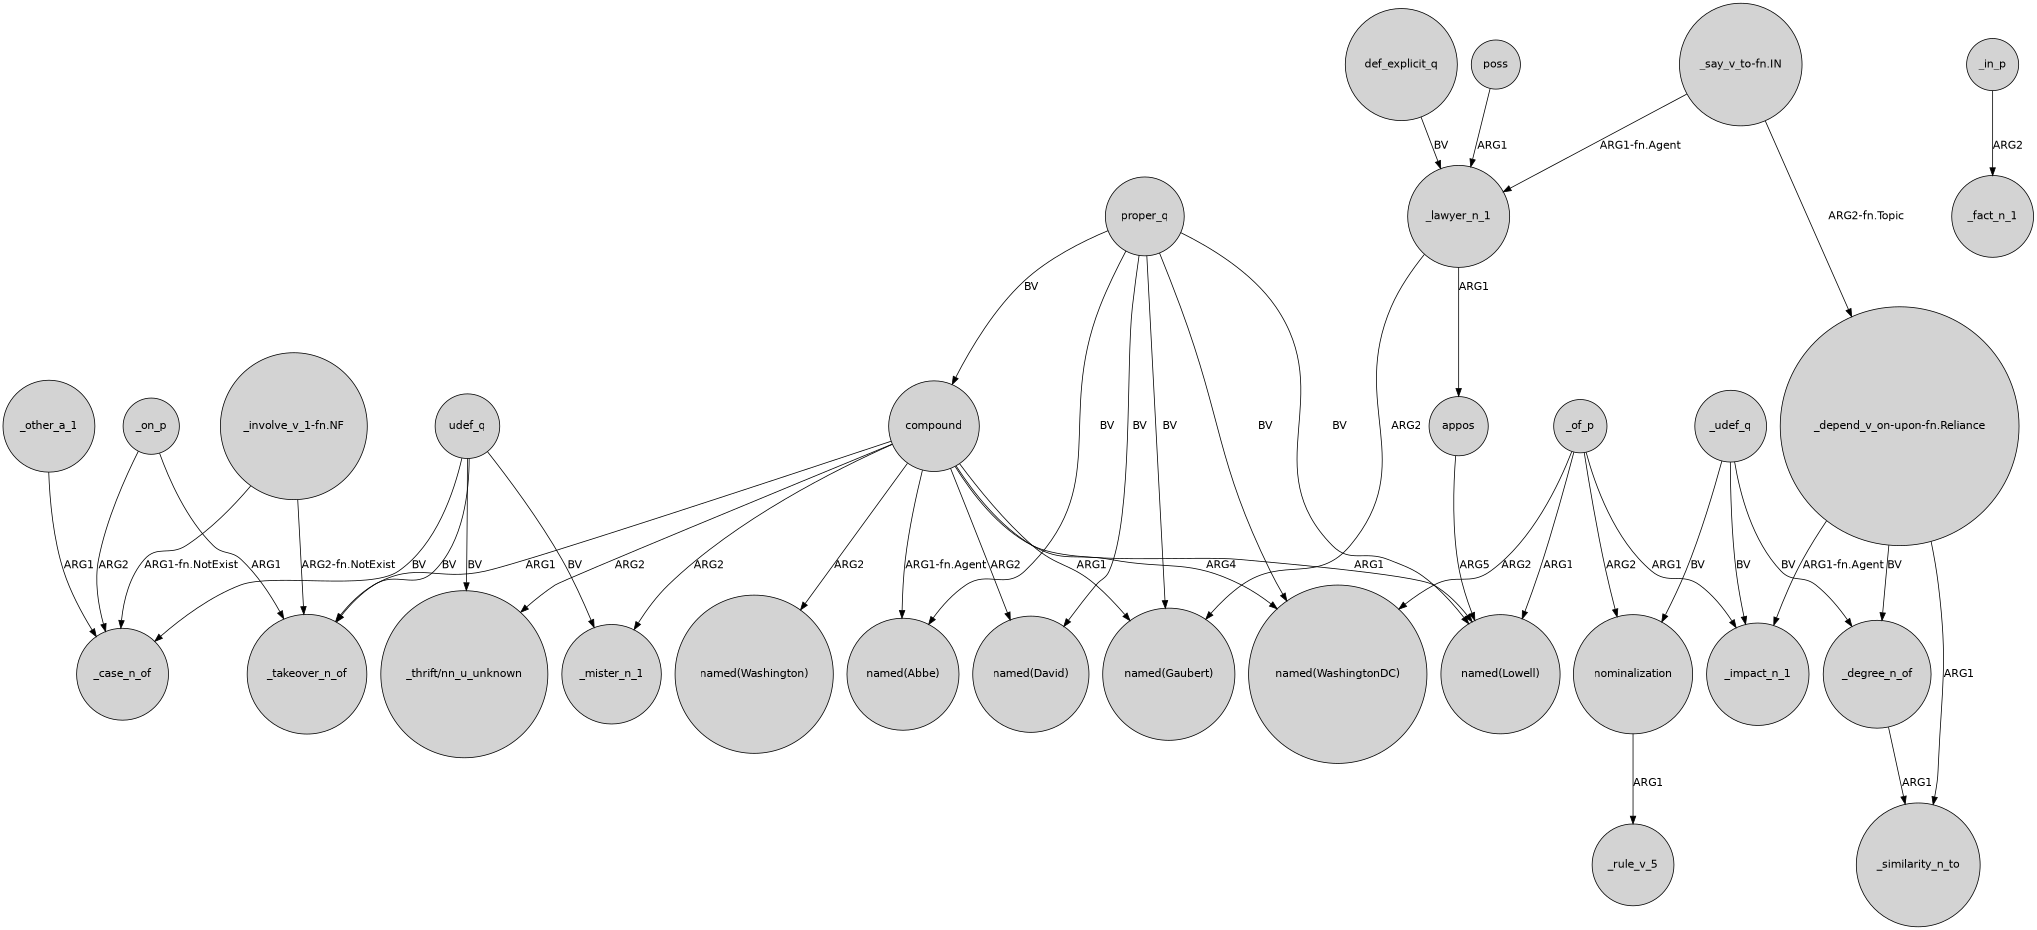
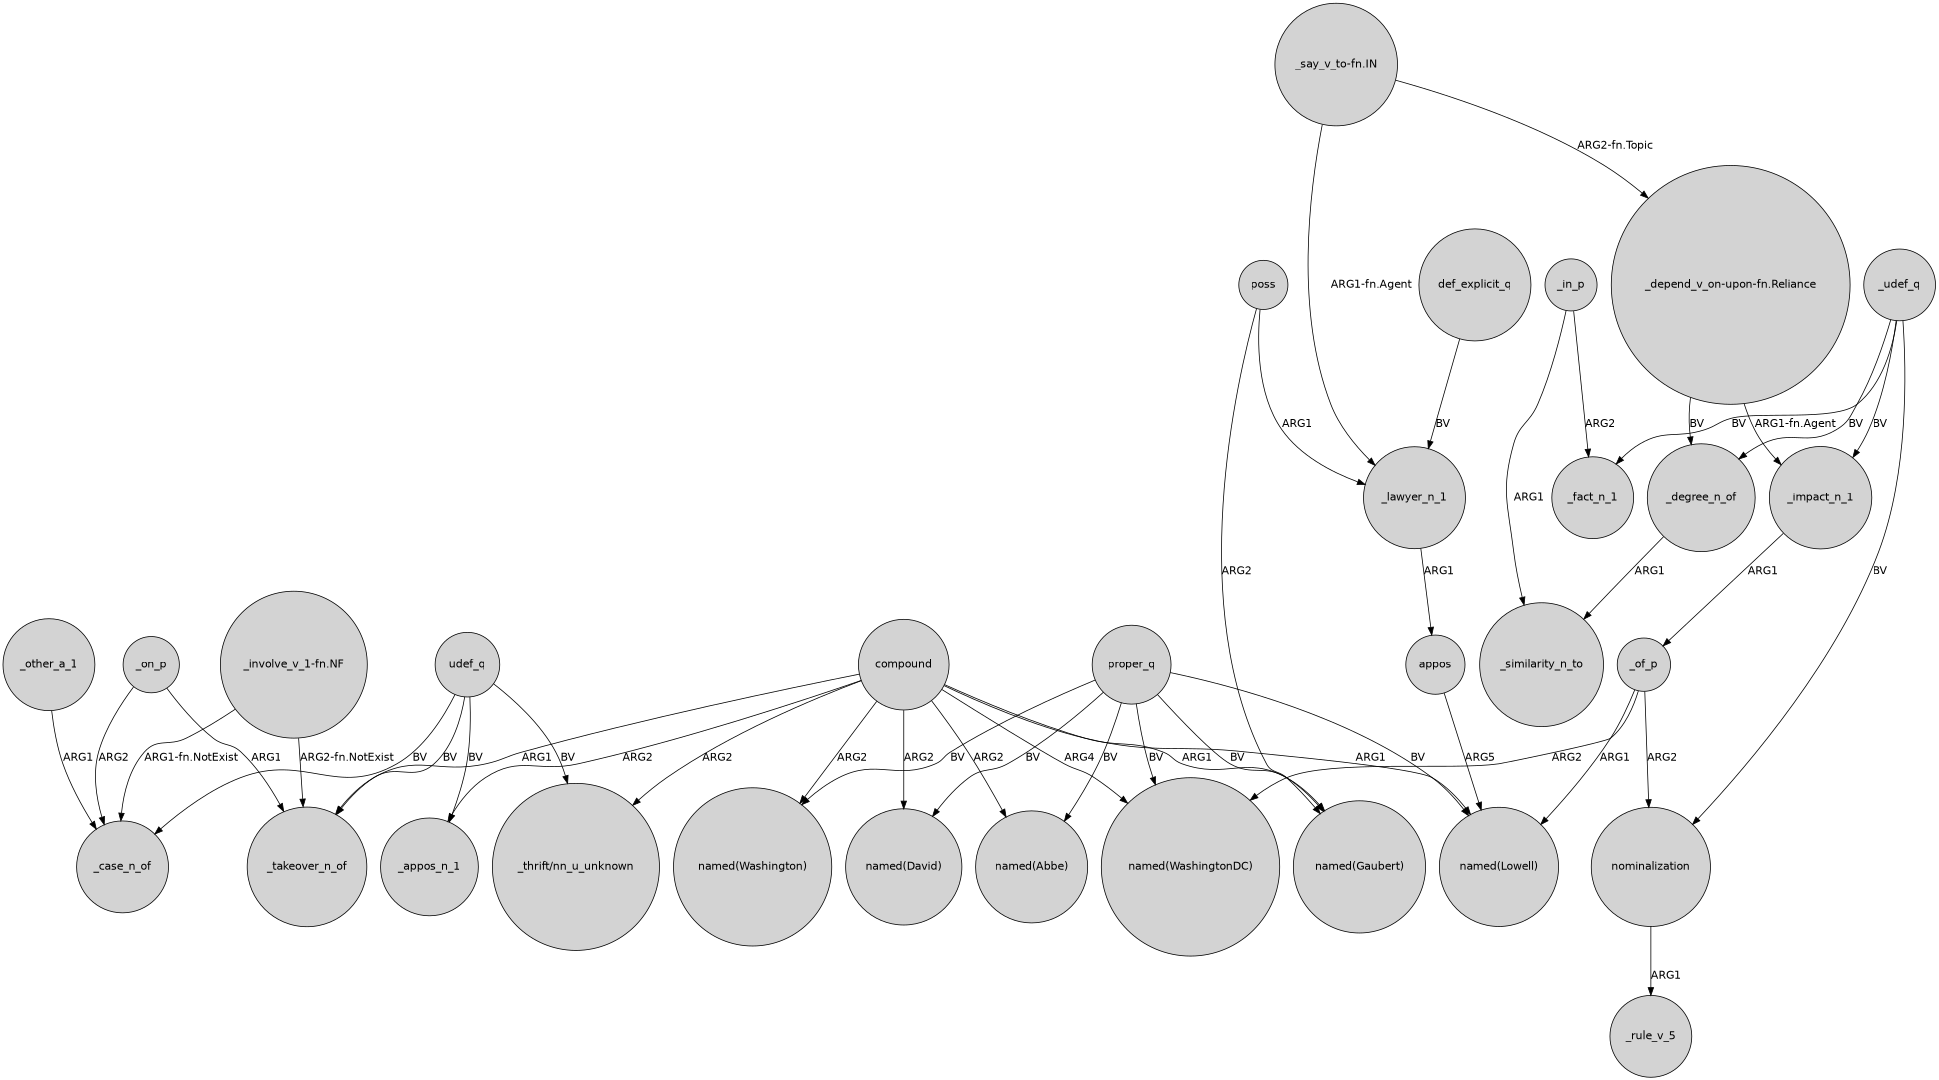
edge "proper_q" -> "compound": now "proper_q" -> "named(Washington)"
edge "_udef_q" -> "_fact_n_1": added, label "BV"
edge "_lawyer_n_1" -> "named(Gaubert)": now "poss" -> "named(Gaubert)"
edge "_of_p" -> "_impact_n_1": reversed
edge "compound" -> "named(Abbe)": label "ARG1-fn.Agent" -> "ARG2"
edge "_depend_v_on-upon-fn.Reliance" -> "_similarity_n_to": now "_in_p" -> "_similarity_n_to"
node "_mister_n_1": label "_mister_n_1" -> "_appos_n_1"
